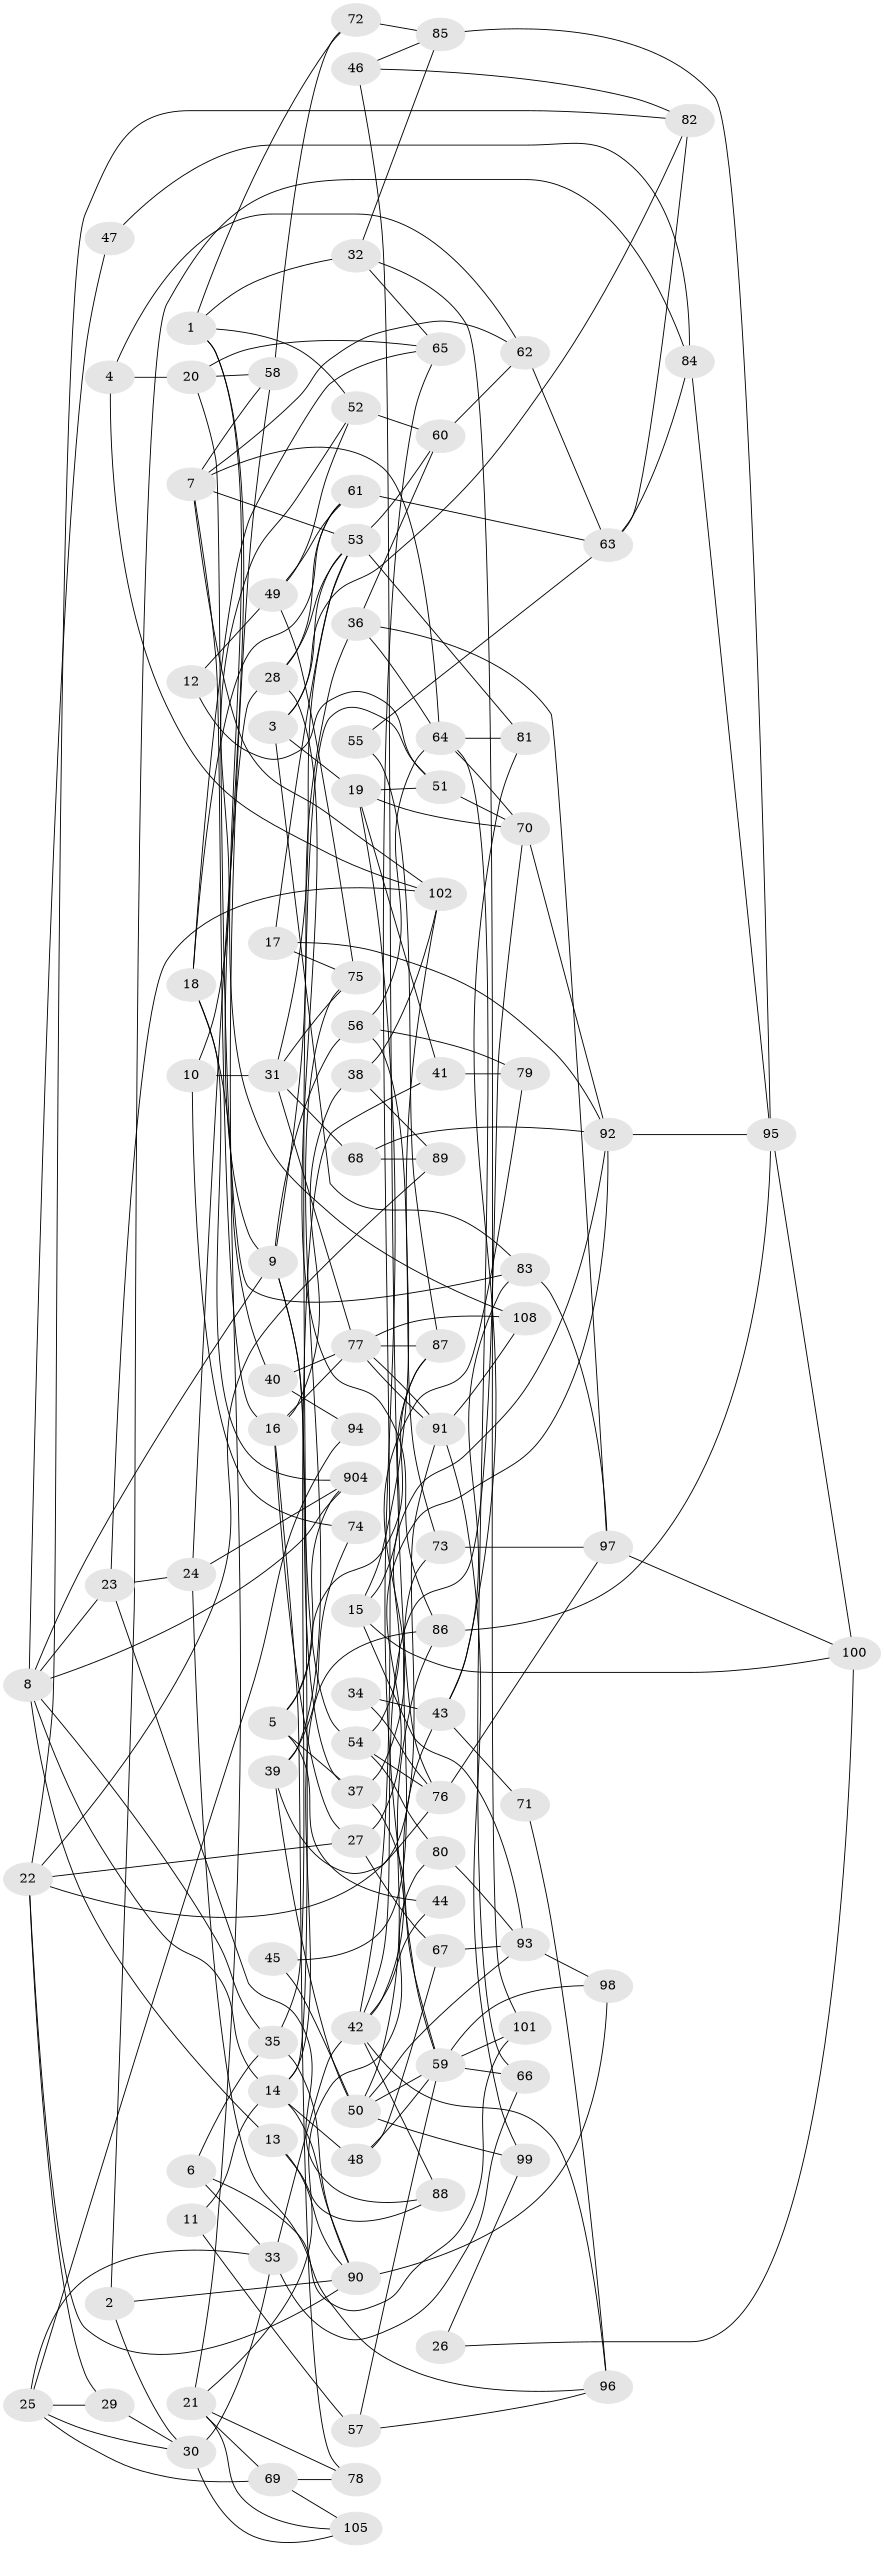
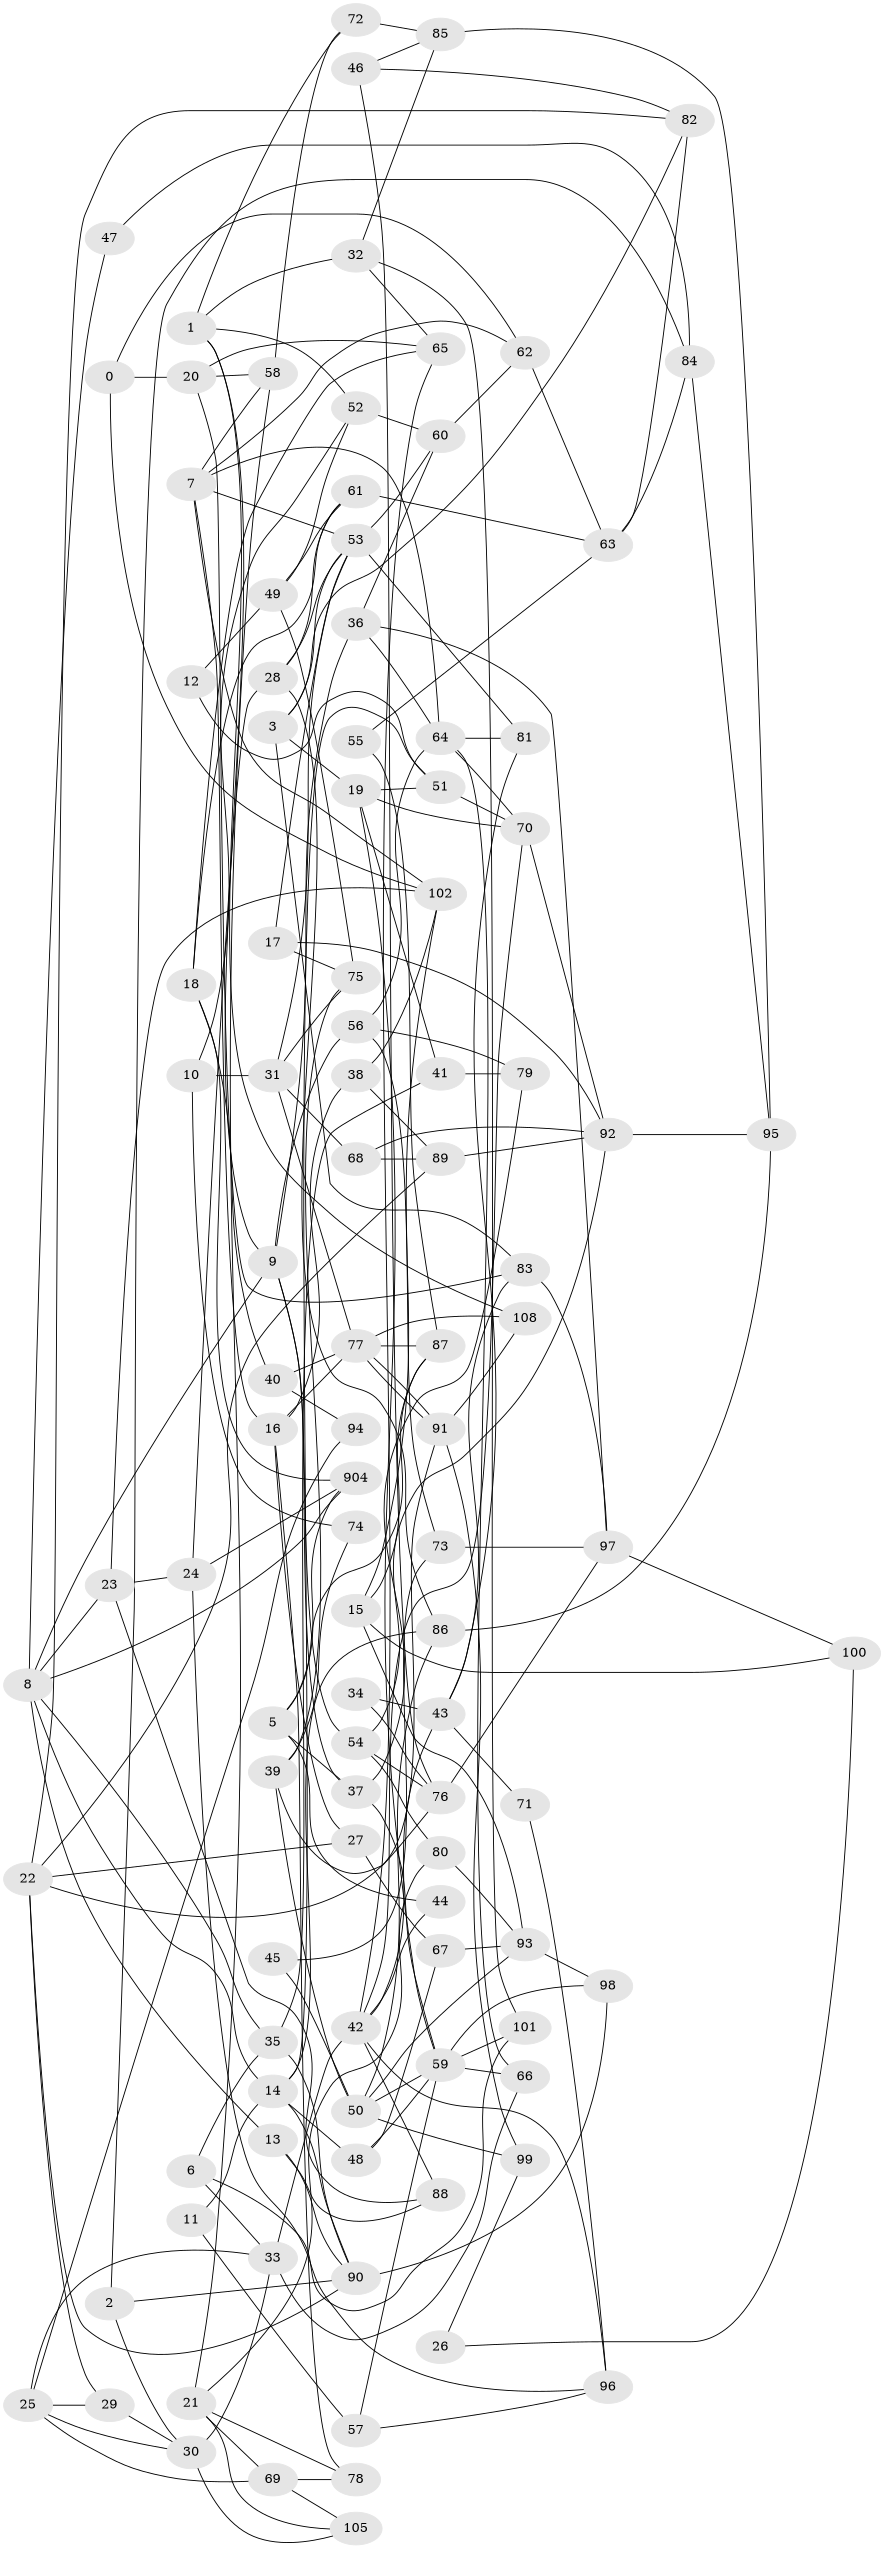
node "4": label "4" -> "0"
edge "95" -- "100": removed
edge "92" -- "27": now "92" -- "89"
